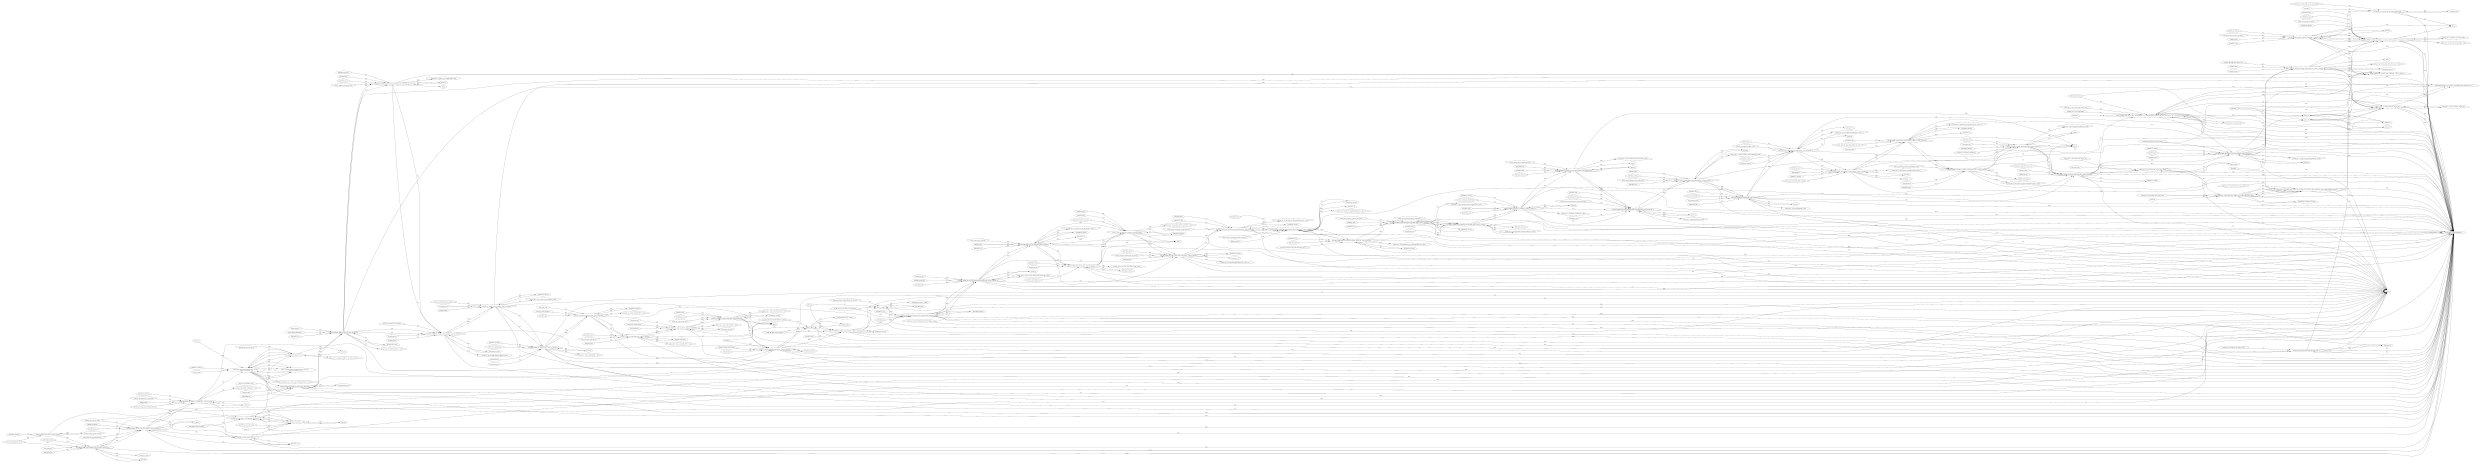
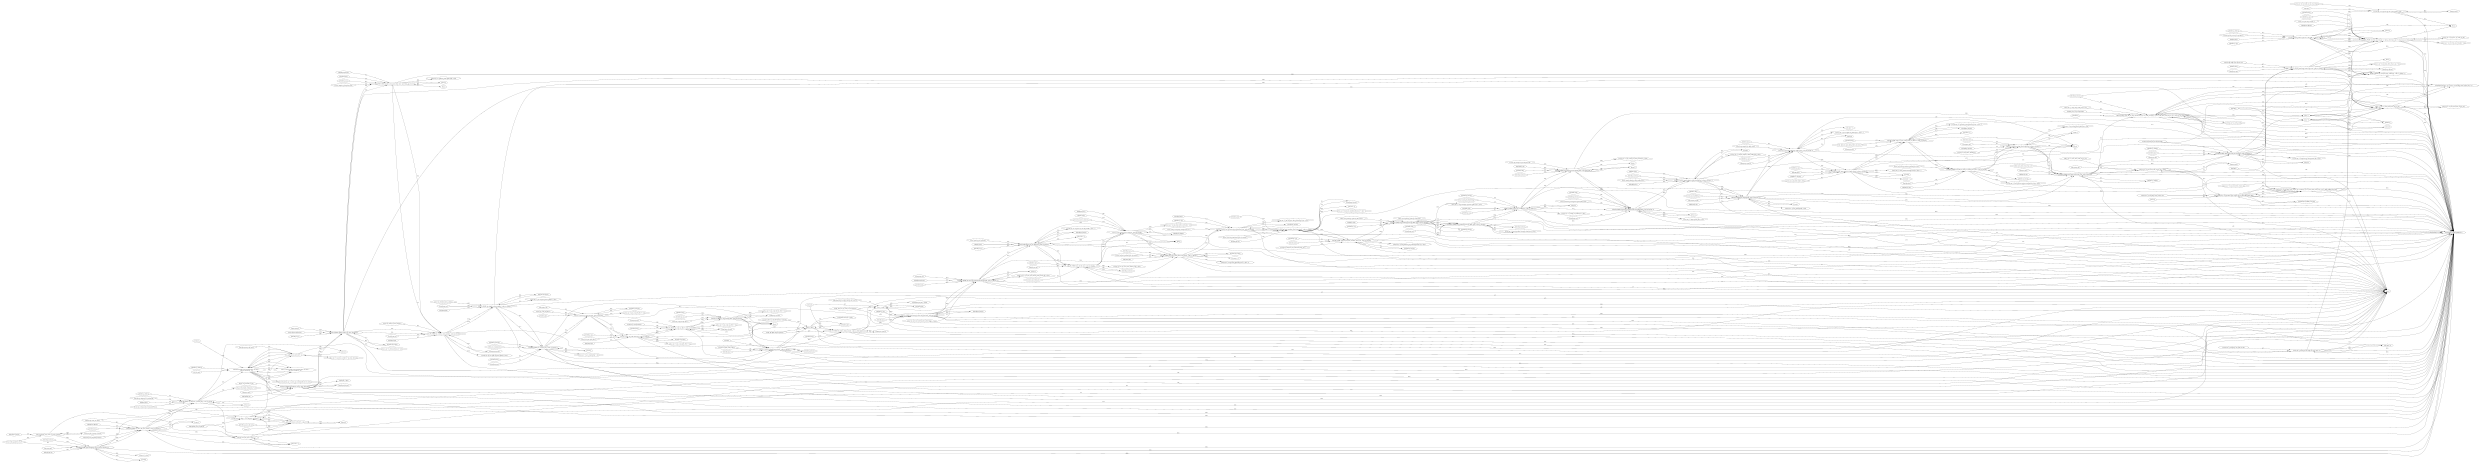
node "(Call,sps_id = value)": added
